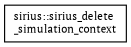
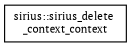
node "sirius::sirius_delete _simulation_context": label "sirius::sirius_delete _simulation_context" -> "sirius::sirius_delete _context_context"
